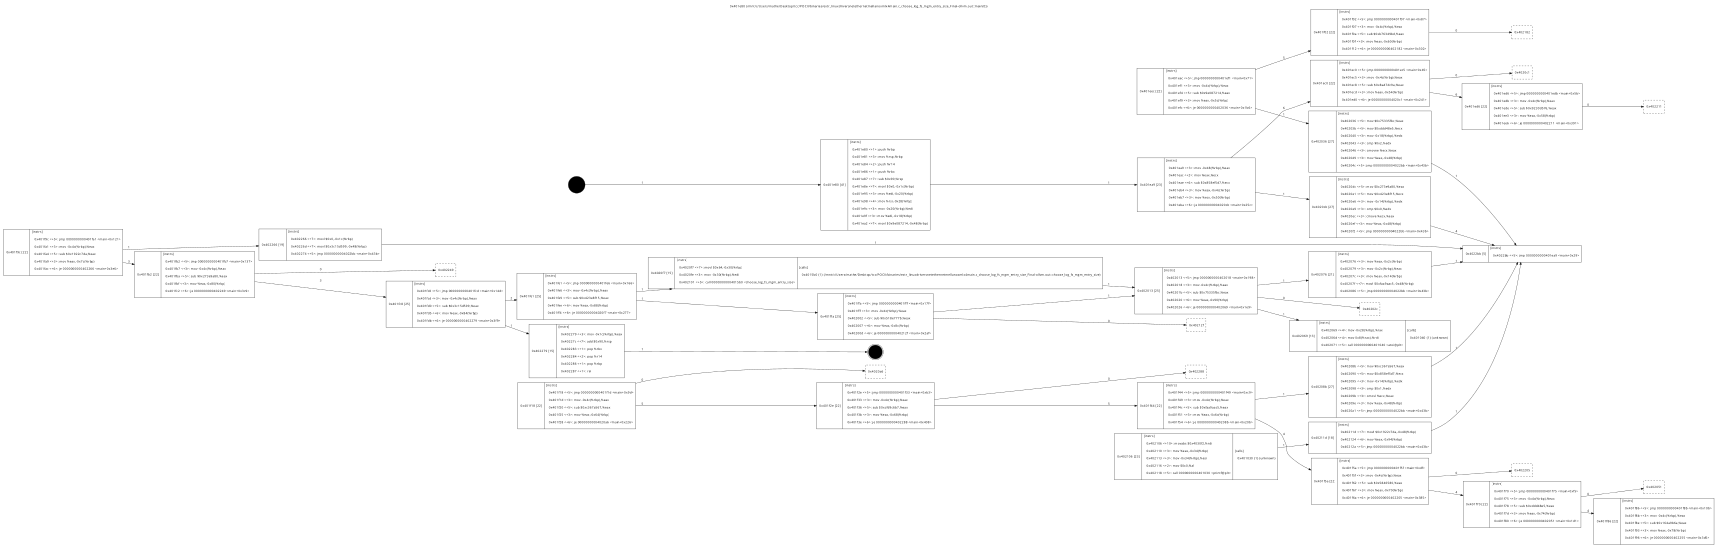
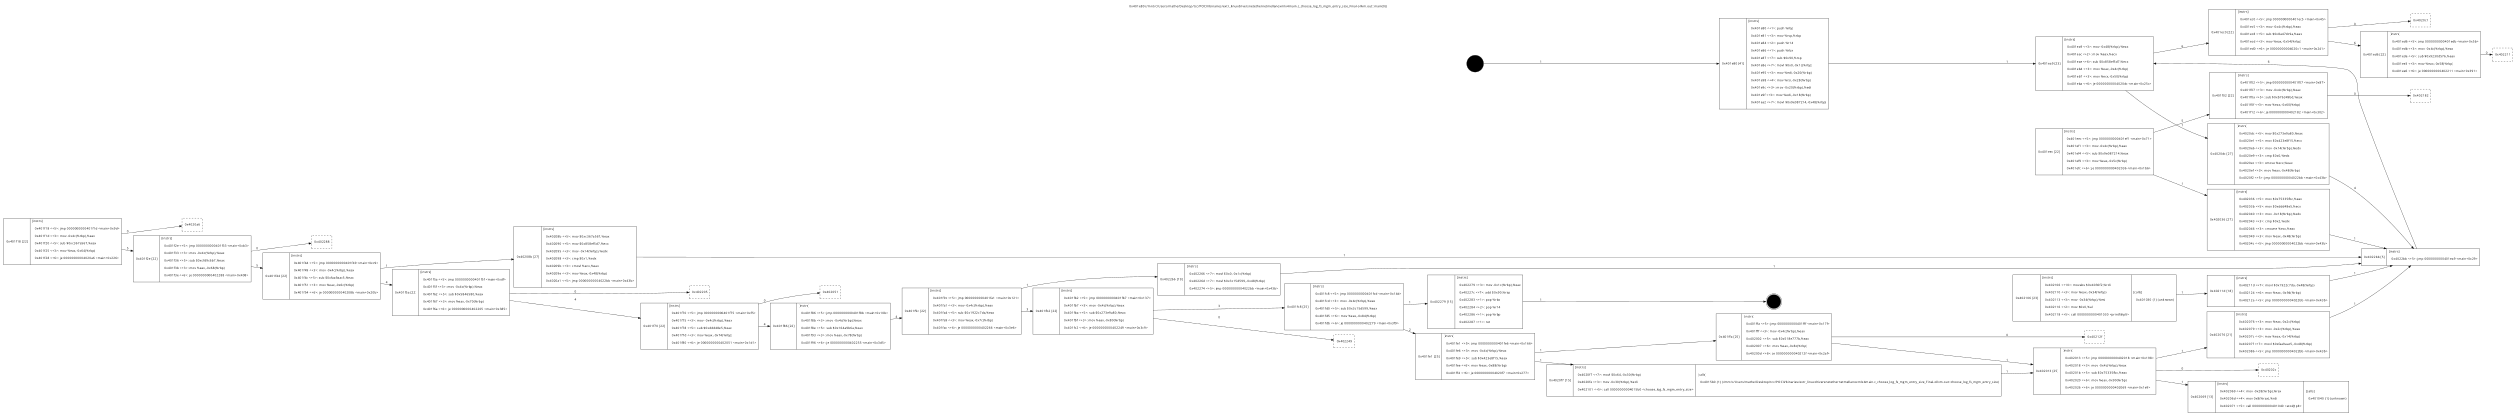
edge "0x4022bb [5]" -> "0x401ea9 [23]": added, label "6"
edge "0x401f86 [22]" -> "0x401f9c [22]": added, label "4"
